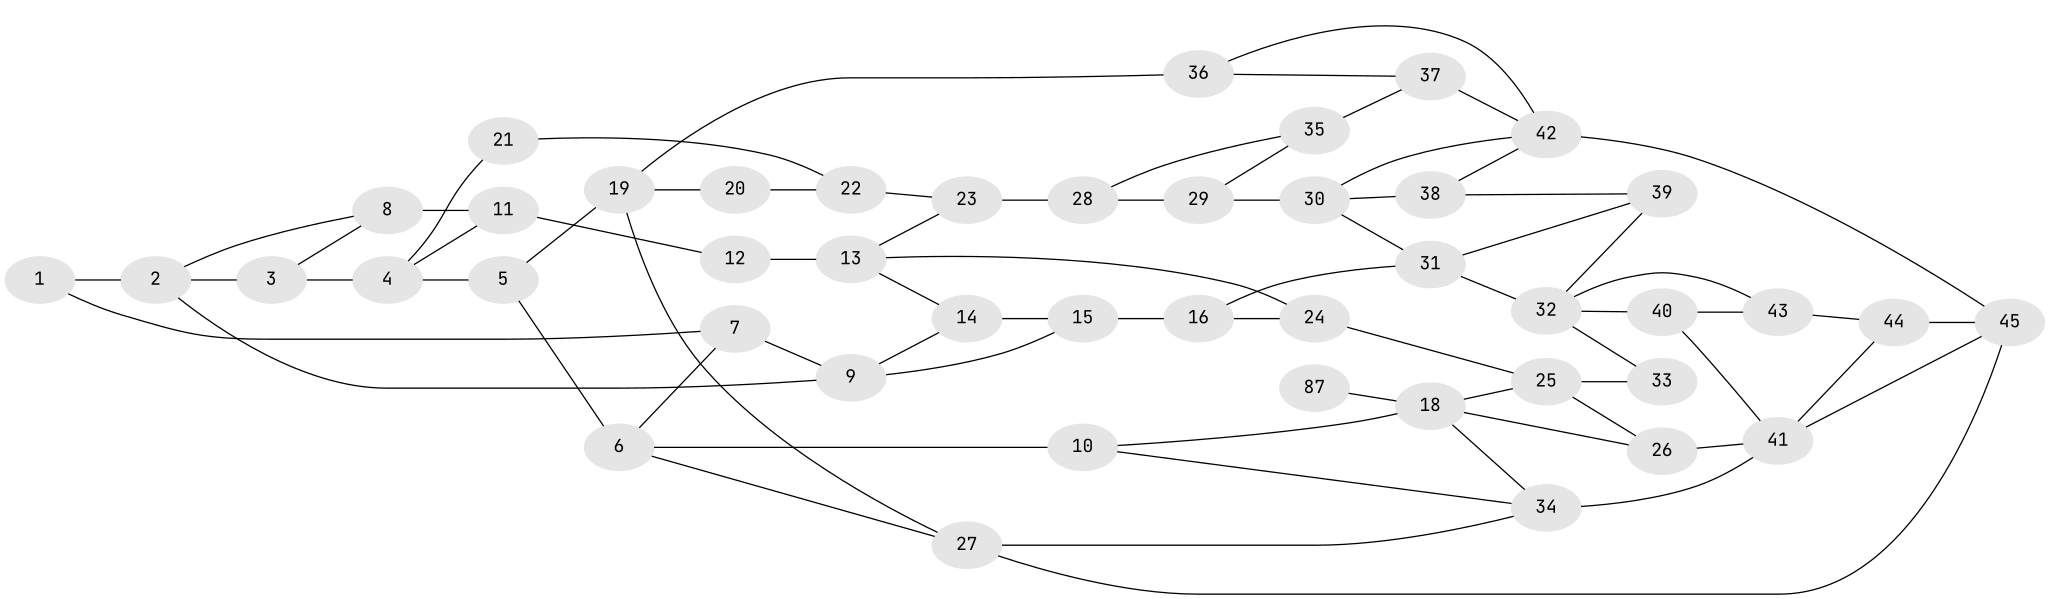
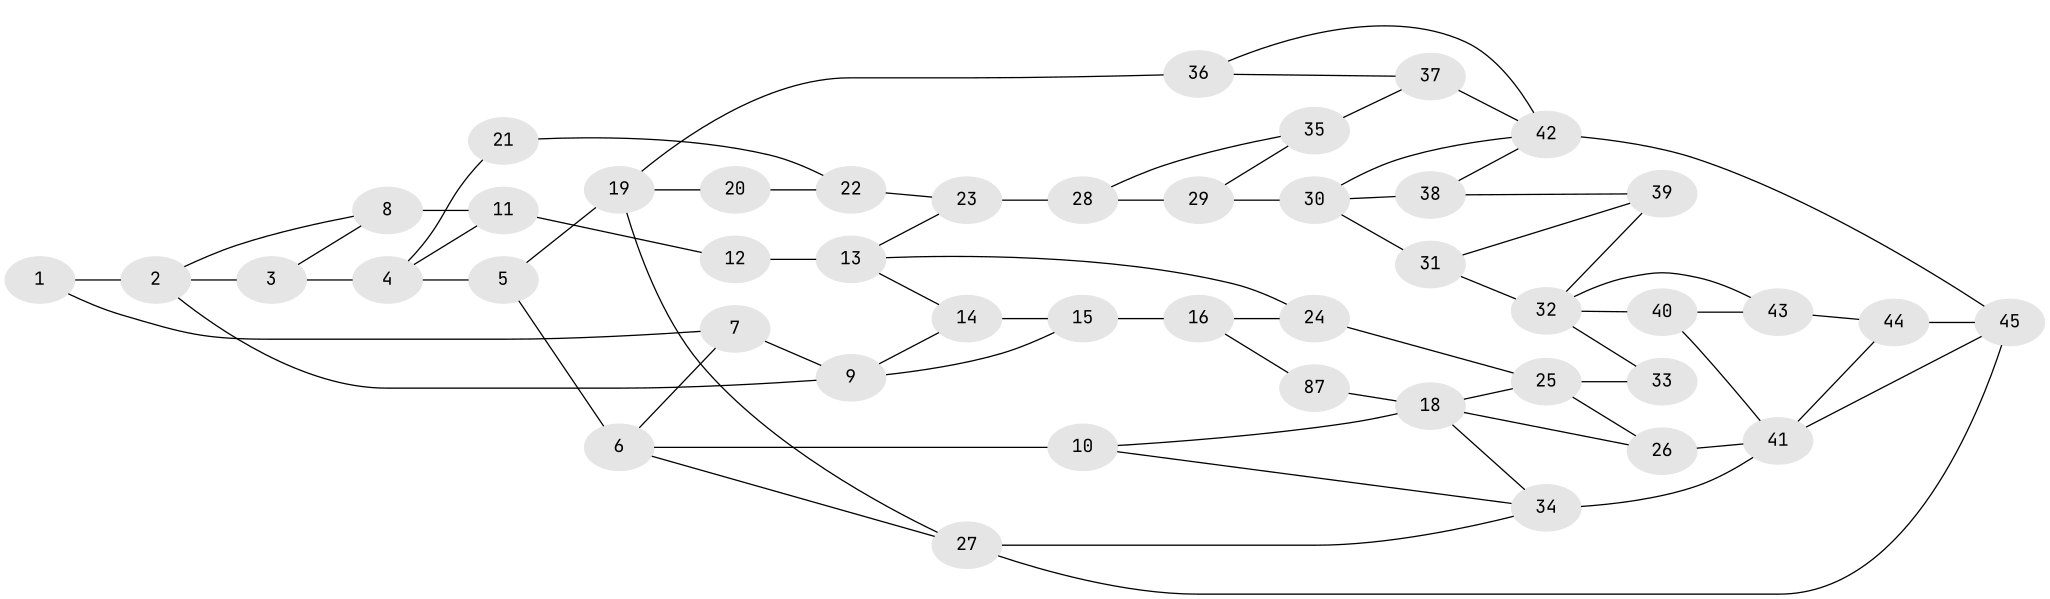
edge "31" -- "16": now "87" -- "16"
